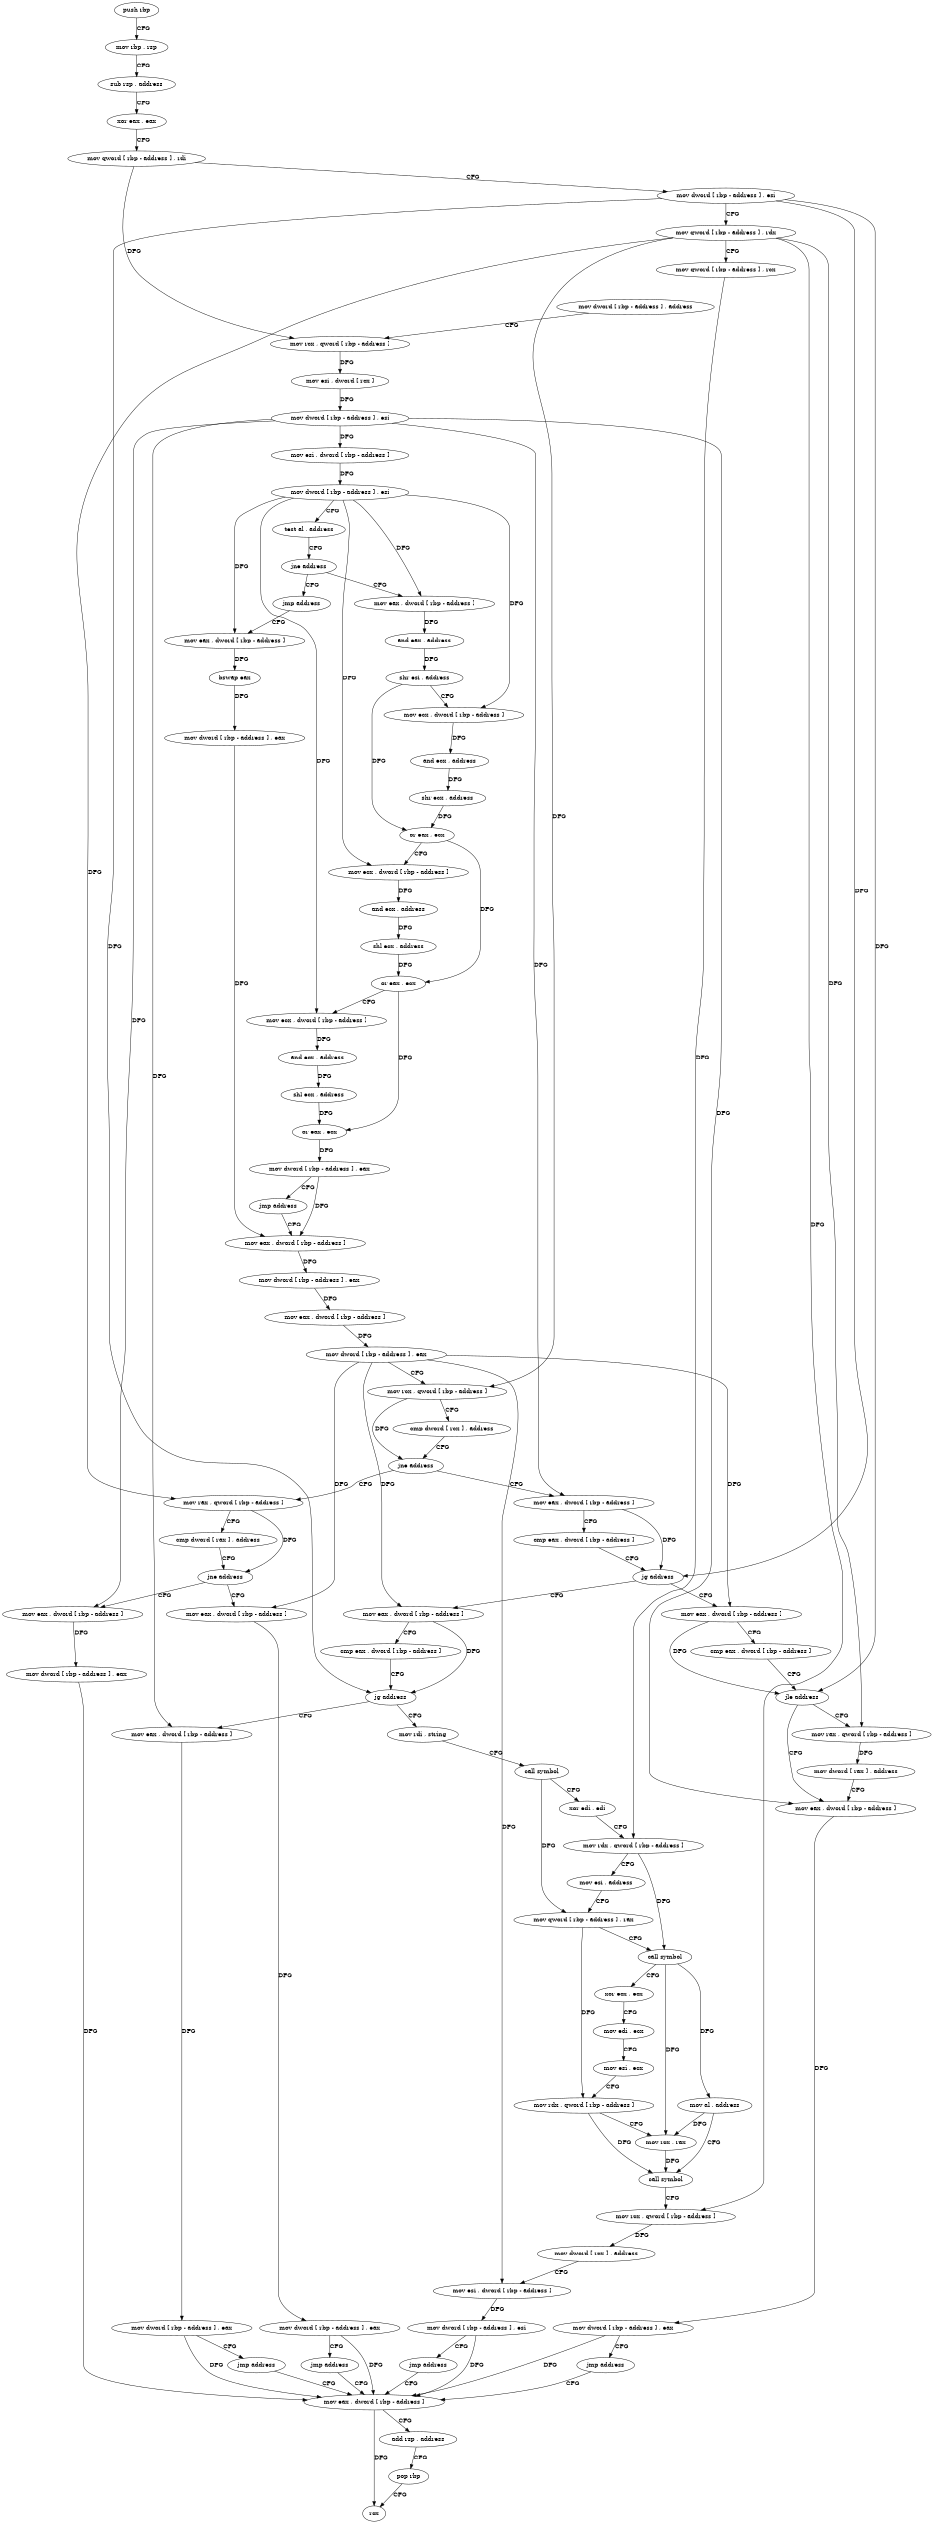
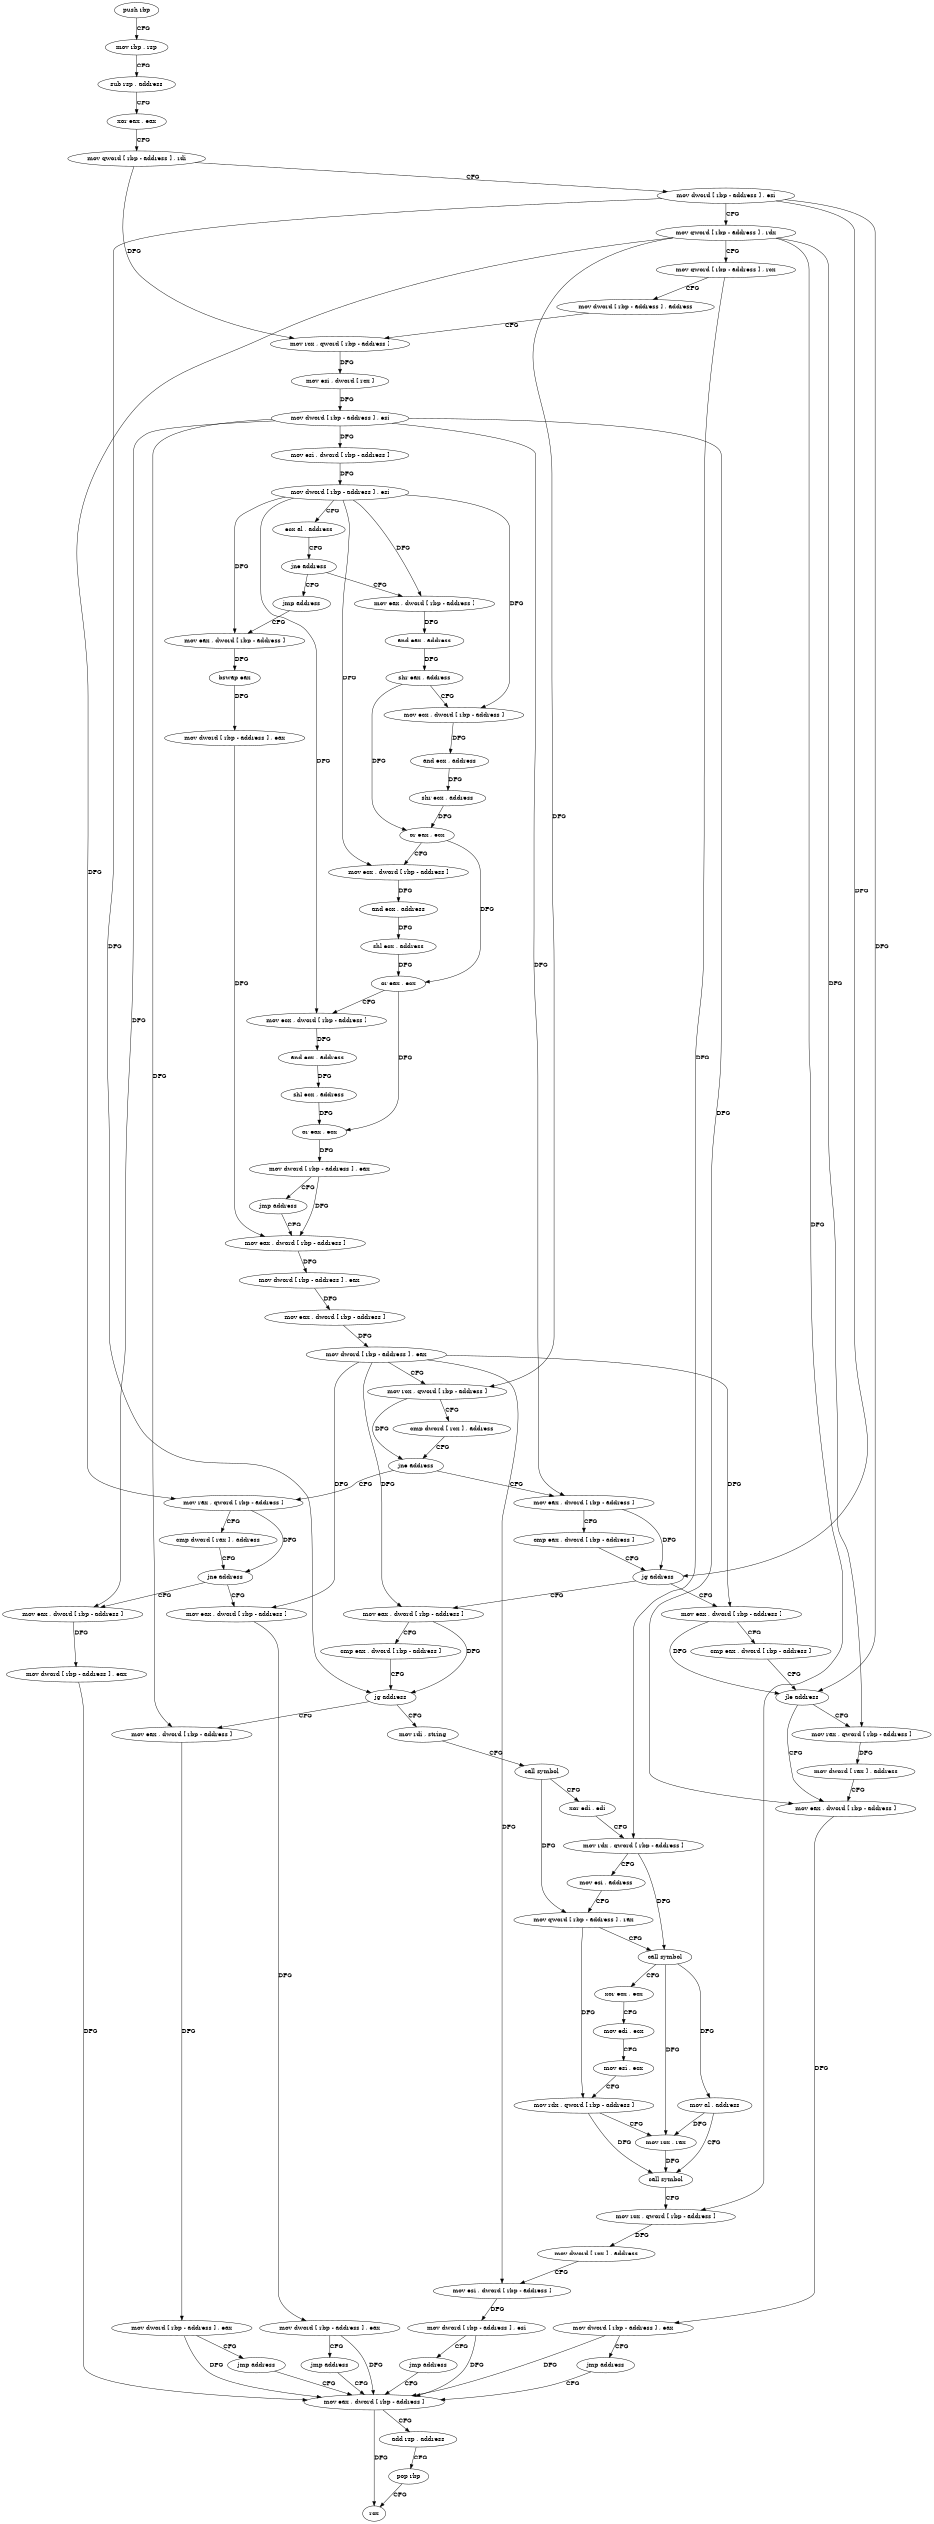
edge "mov qword [ rbp - address ] , rcx" -> "mov dword [ rbp - address ] , address": added, label "CFG"
node "test al , address": label "test al , address" -> "ecx al , address"
node "shr esi , address": label "shr esi , address" -> "shr eax , address"
